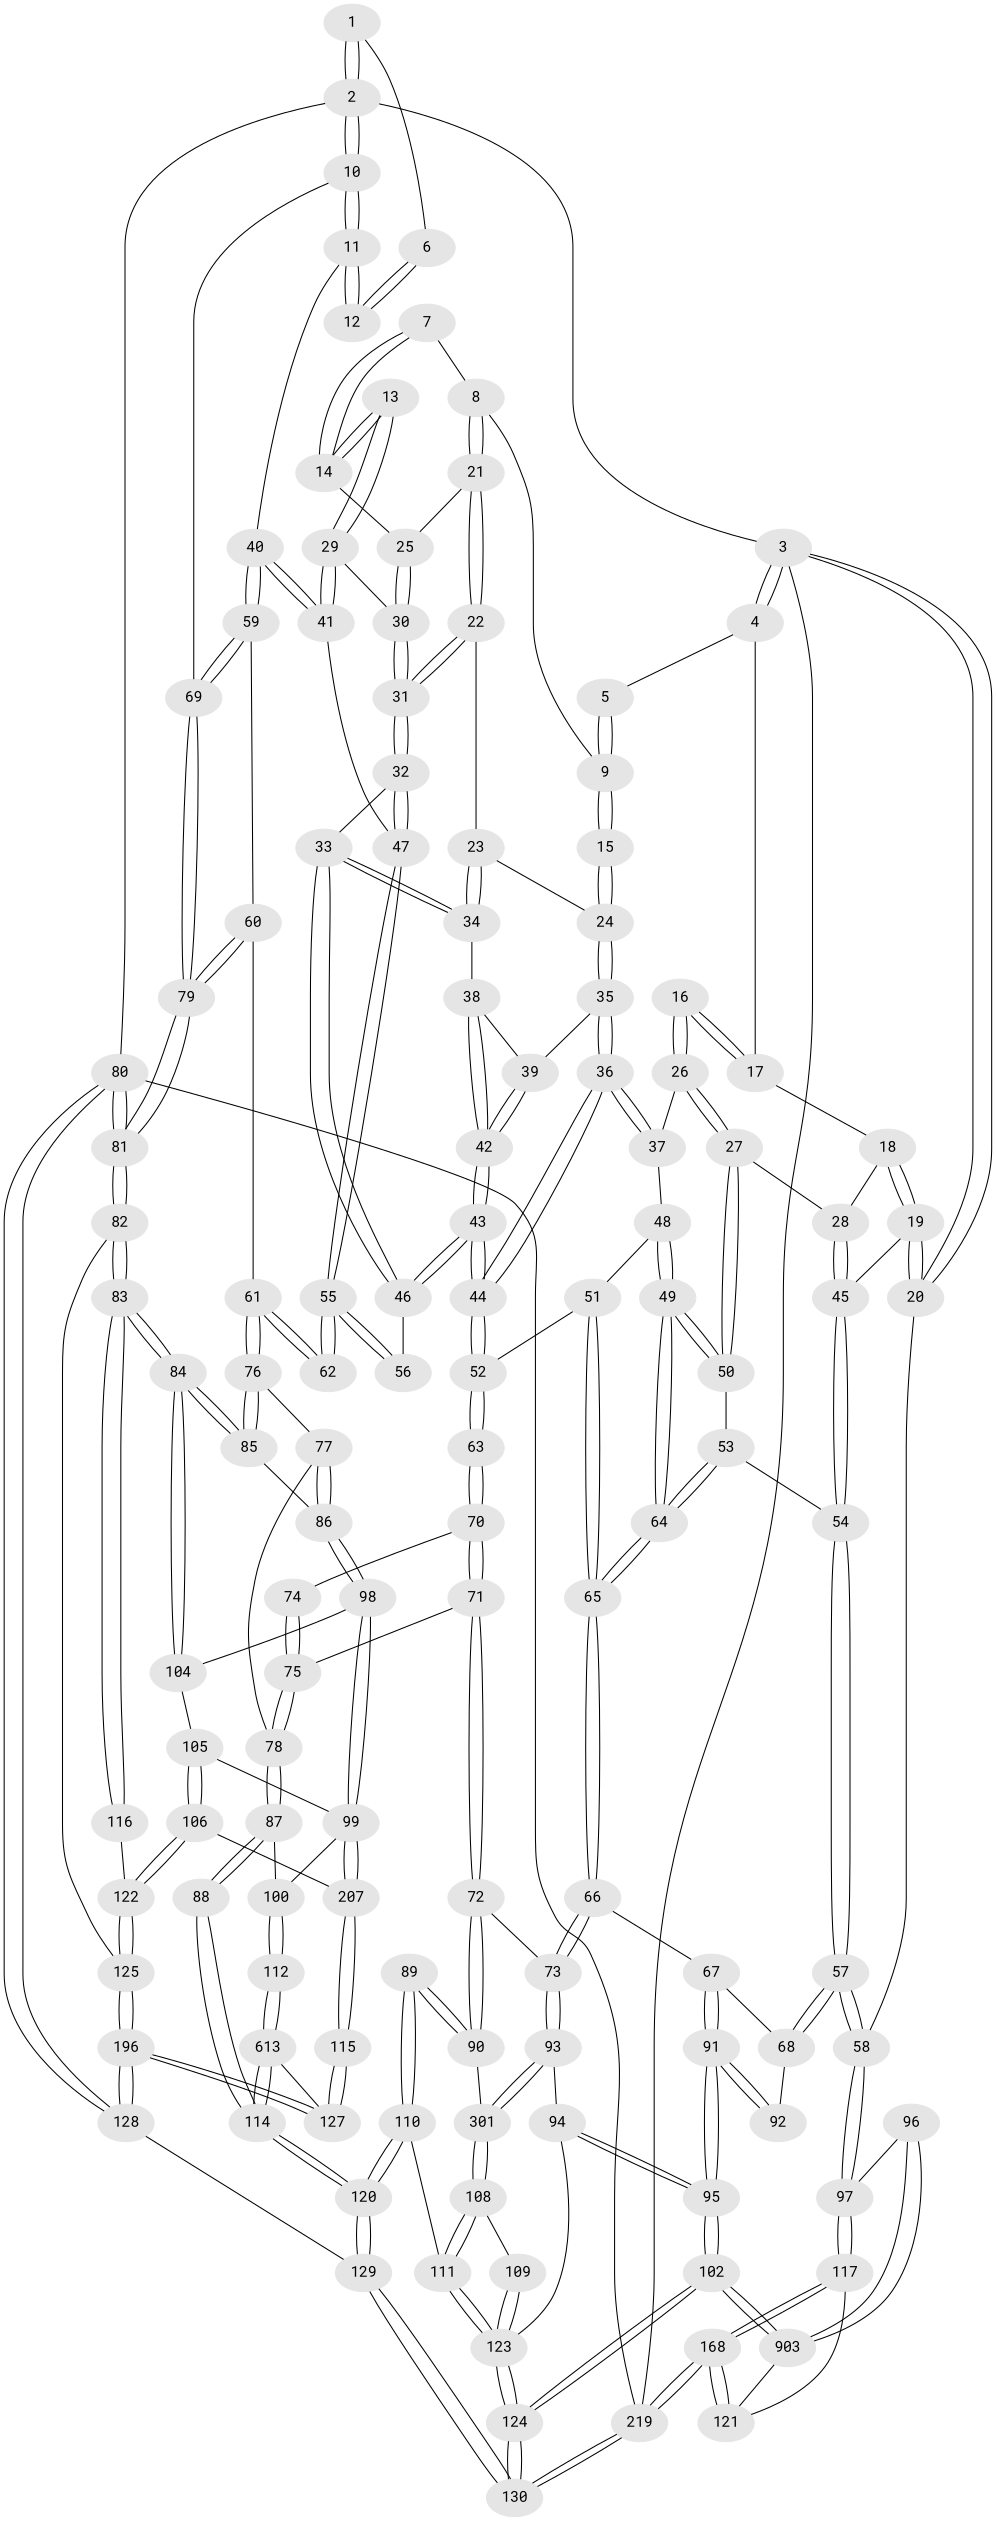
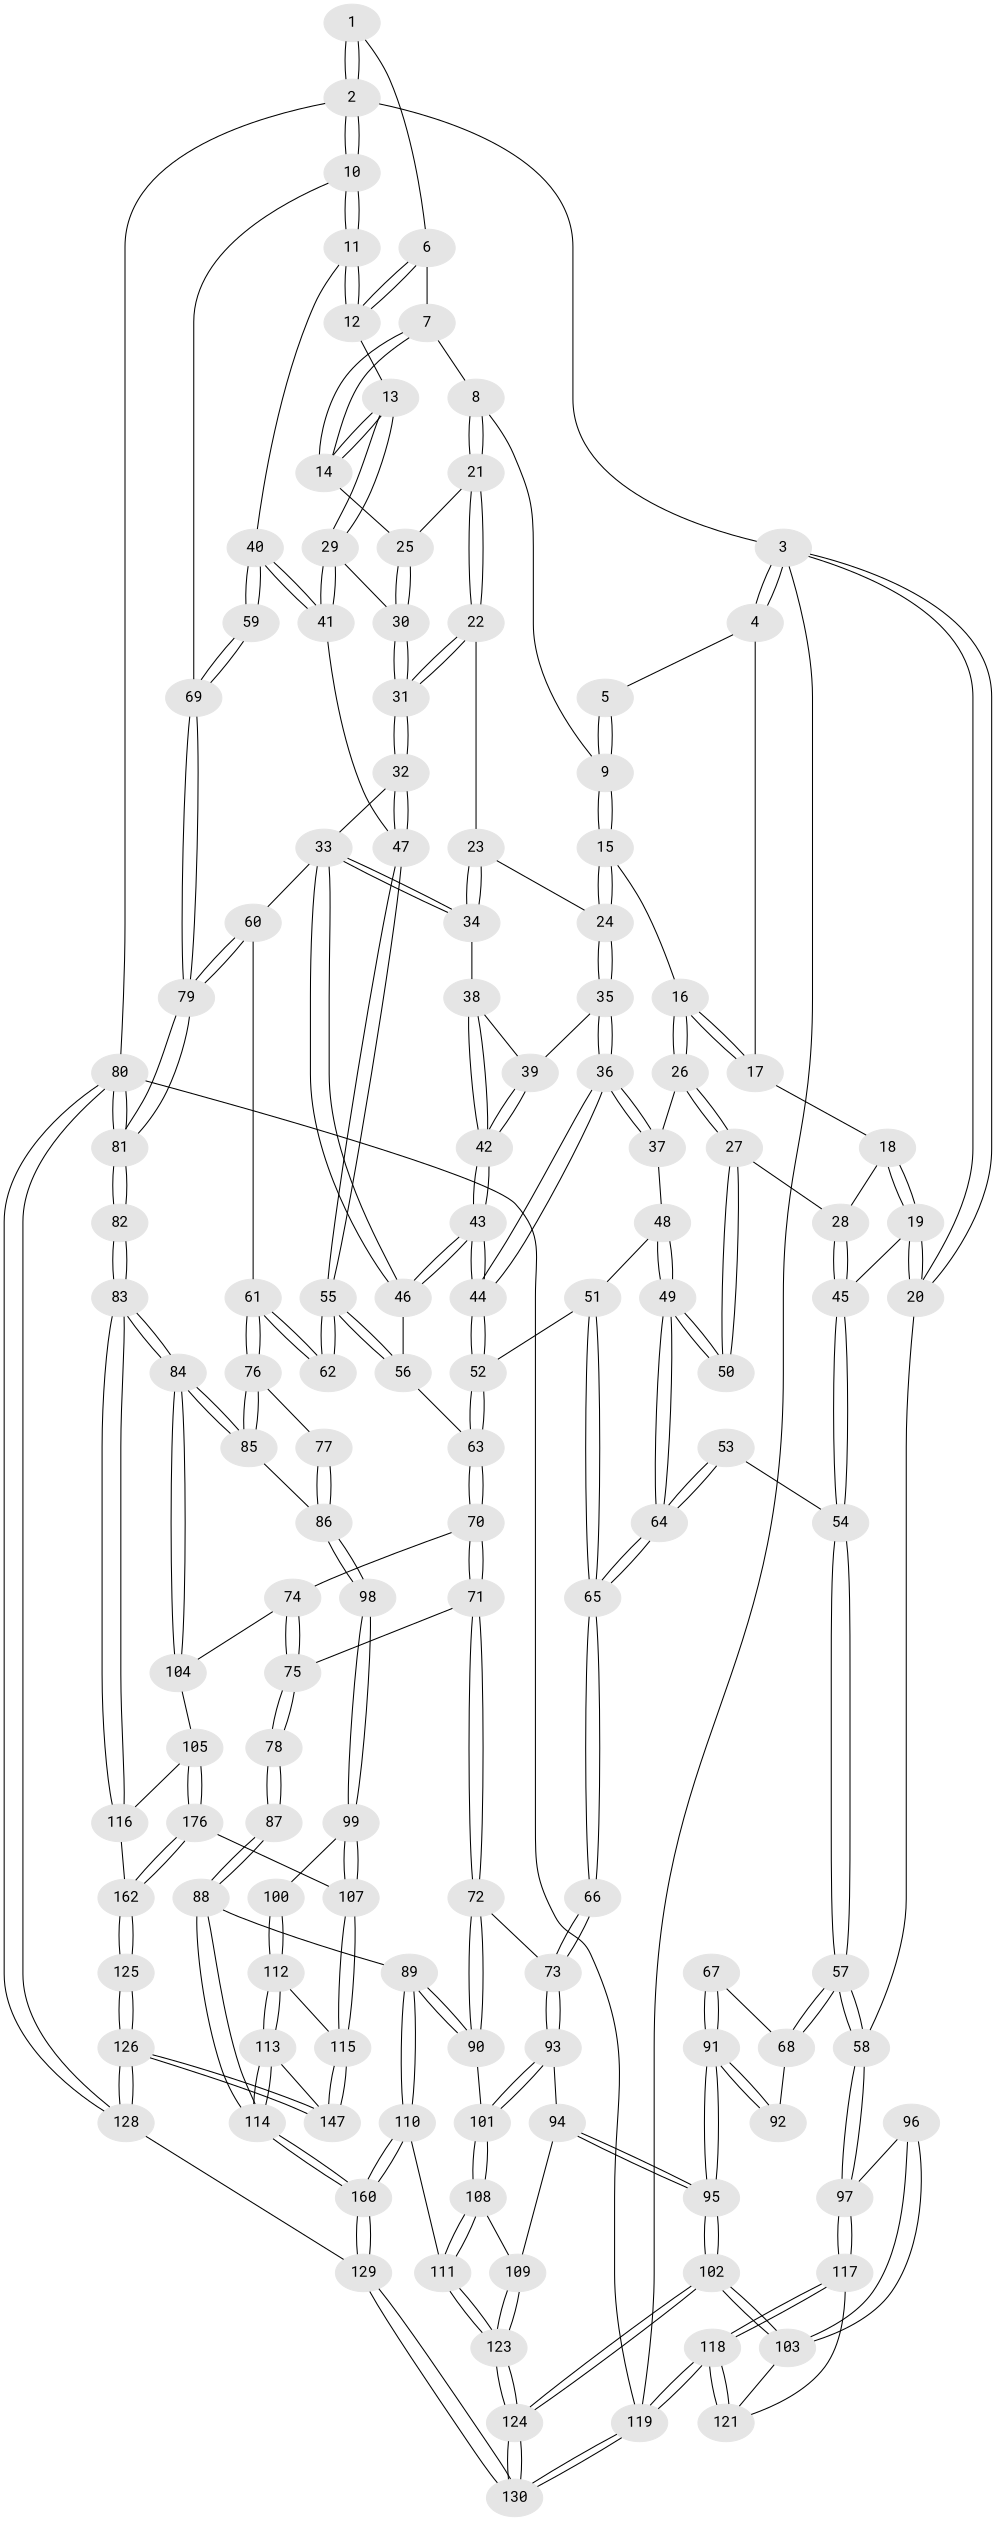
edge "6" -- "7": added
edge "12" -- "13": added
edge "59" -- "60": now "33" -- "60"
edge "15" -- "16": added
edge "56" -- "63": added
edge "50" -- "53": removed
edge "77" -- "78": removed
edge "82" -- "125": removed
edge "98" -- "104": now "74" -- "104"
edge "105" -- "99": now "105" -- "116"
node "106": label "106" -> "176"
edge "87" -- "100": removed
node "122": label "122" -> "162"
node "207": label "207" -> "107"
edge "66" -- "67": removed
edge "88" -- "89": added
edge "112" -- "115": added
node "196": label "196" -> "126"
node "613": label "613" -> "113"
node "127": label "127" -> "147"
node "301": label "301" -> "101"
node "120": label "120" -> "160"
edge "94" -- "123": now "94" -- "109"
node "168": label "168" -> "118"
node "903": label "903" -> "103"
node "219": label "219" -> "119"
